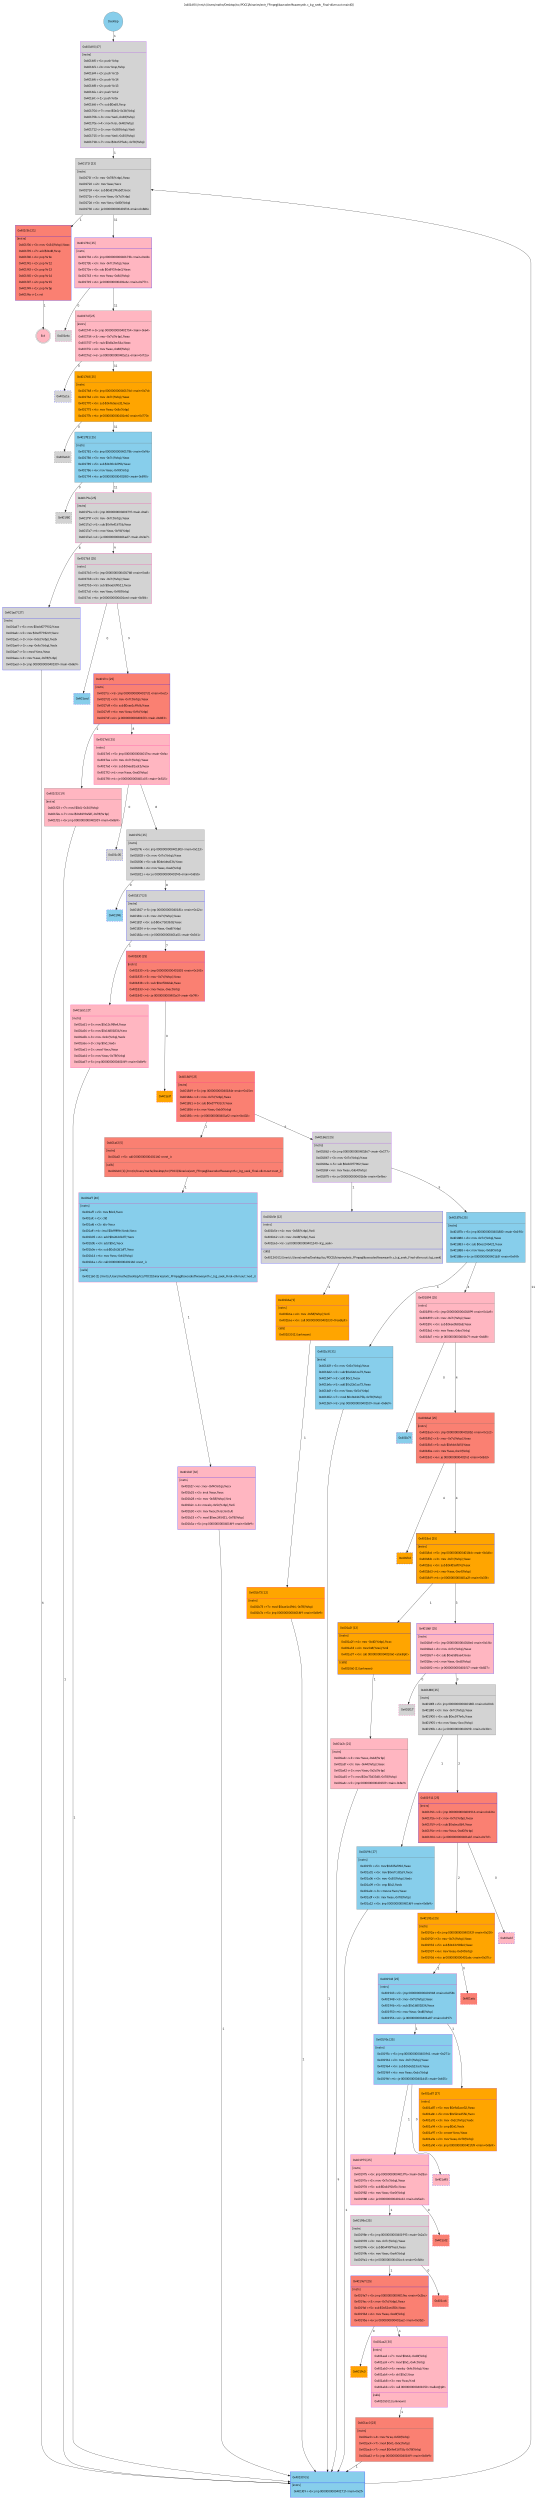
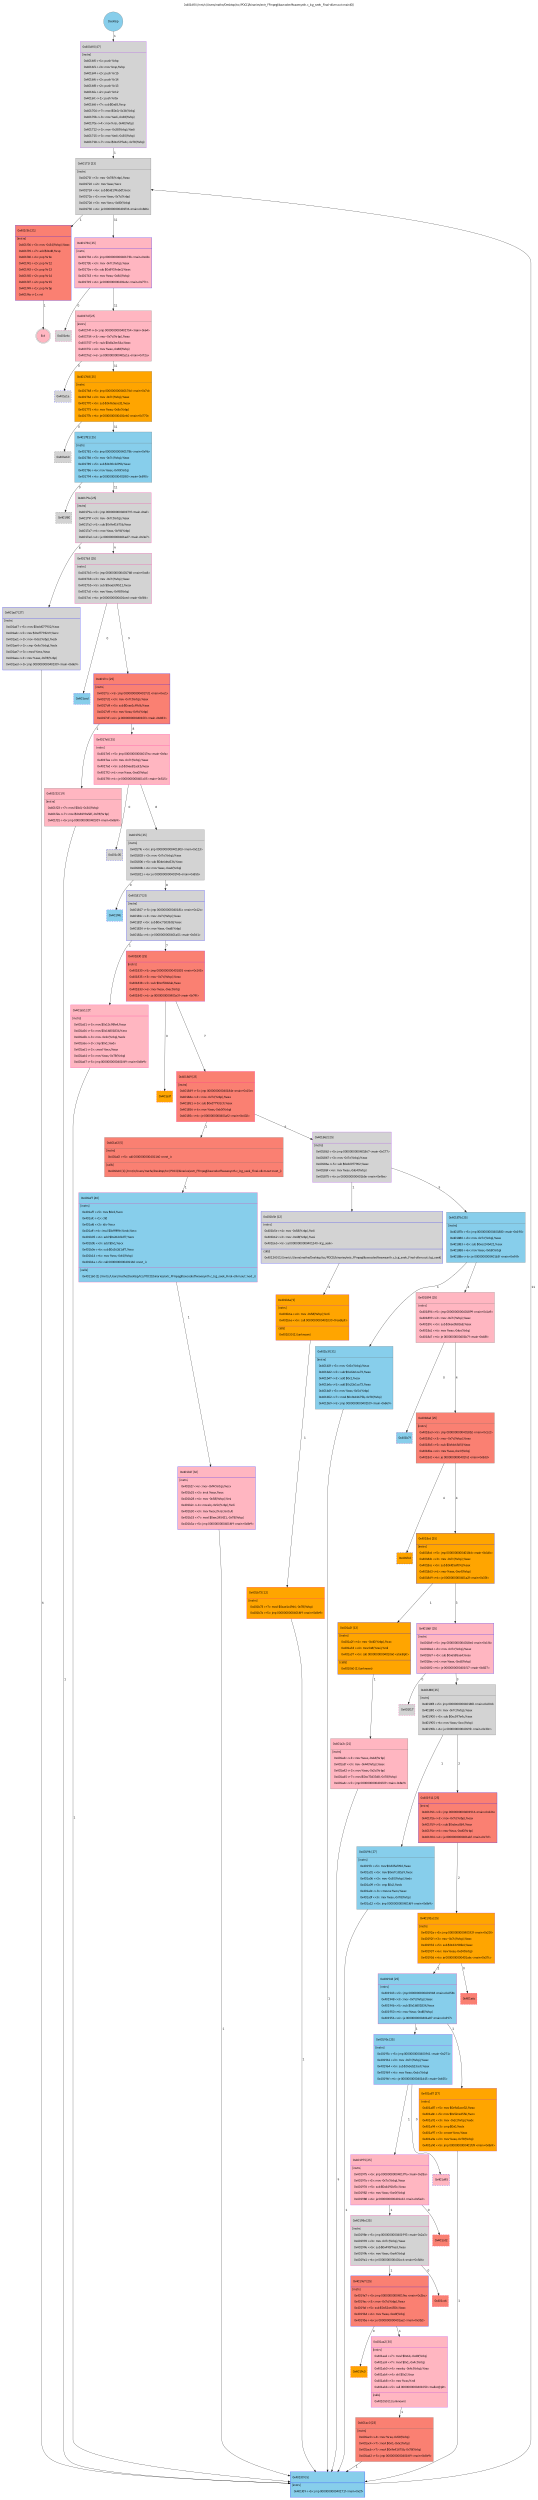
edge "0x401830 [25]" -> "0x401849 [25]": added, label "7"
node "0x401ebf": removed
edge "0x401a87 [27]" -> "0x401fd9 [5]": added, label "1"
